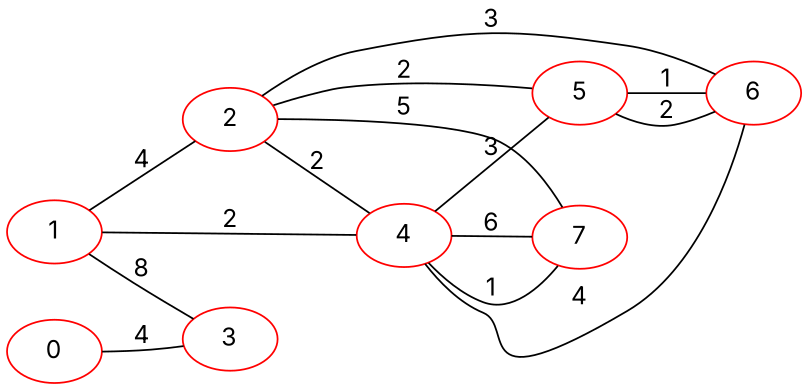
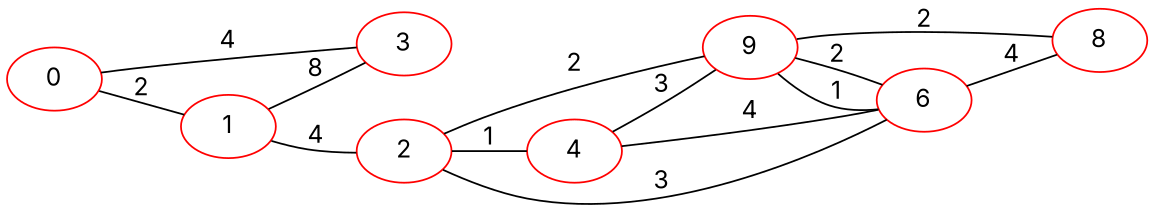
node "8": added
node "5": label "5" -> "9"
edge "2" -- "4": label "2" -> "1"
edge "1" -- "4": now "1" -- "0"
node "7": removed
